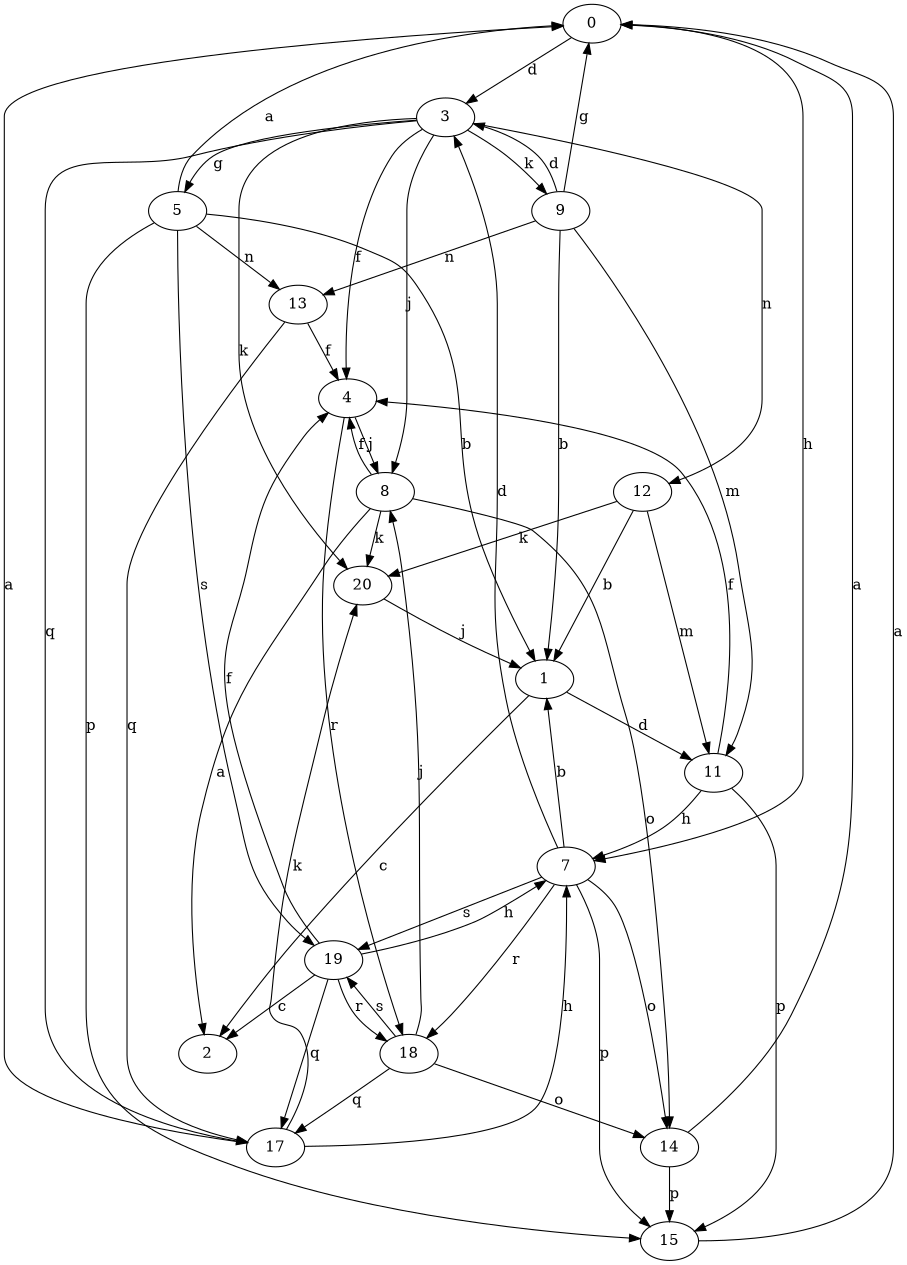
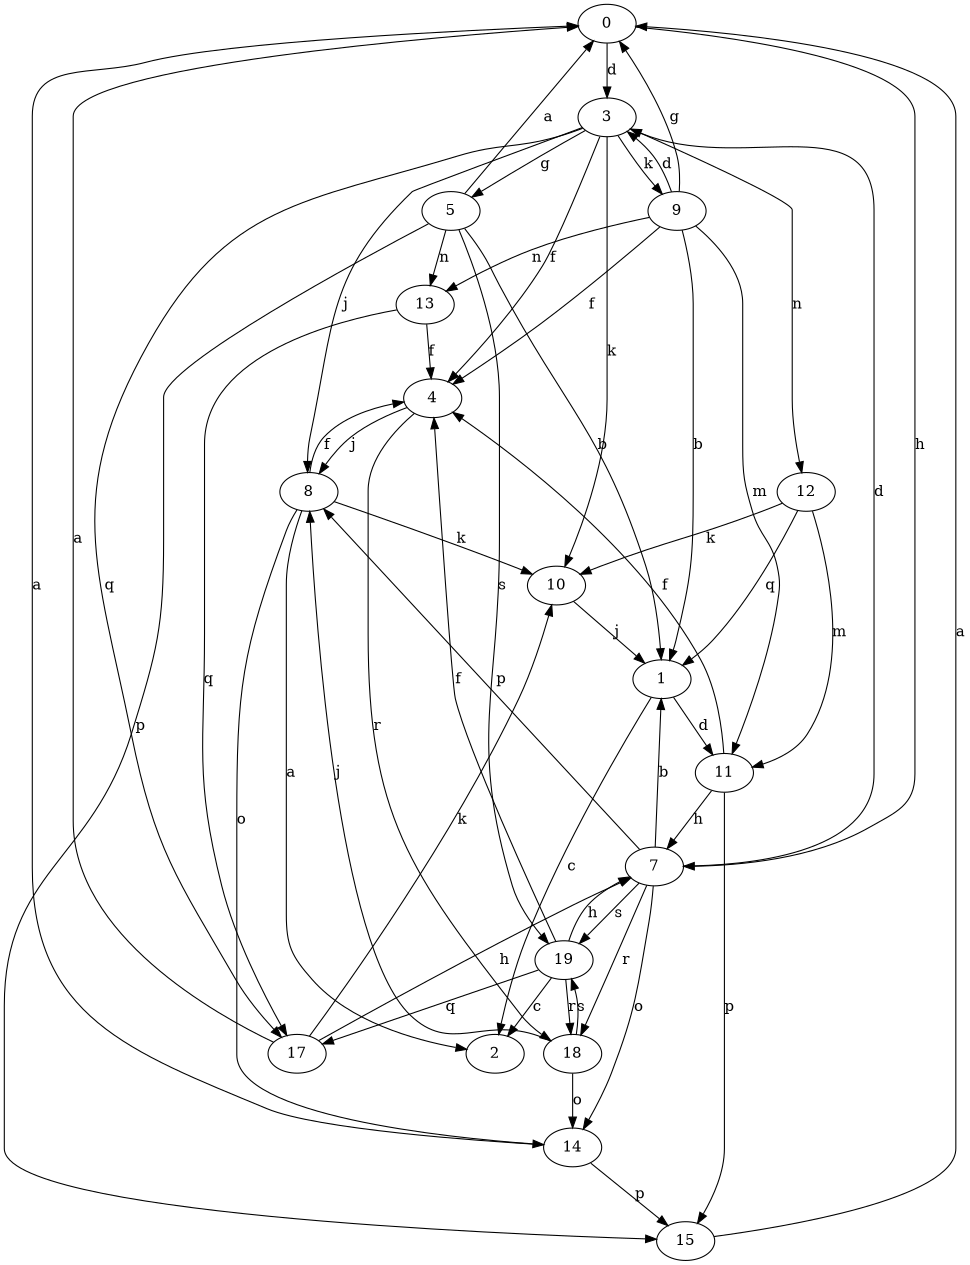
edge "9" -> "4": added, label "f"
node "20": label "20" -> "10"
edge "12" -> "1": label "b" -> "q"
edge "7" -> "15": now "7" -> "8"
edge "18" -> "17": removed, label "q"
